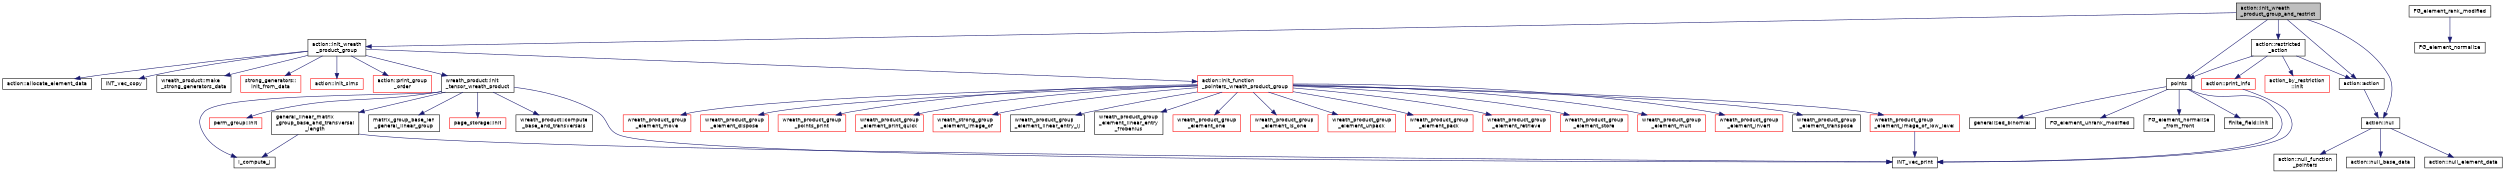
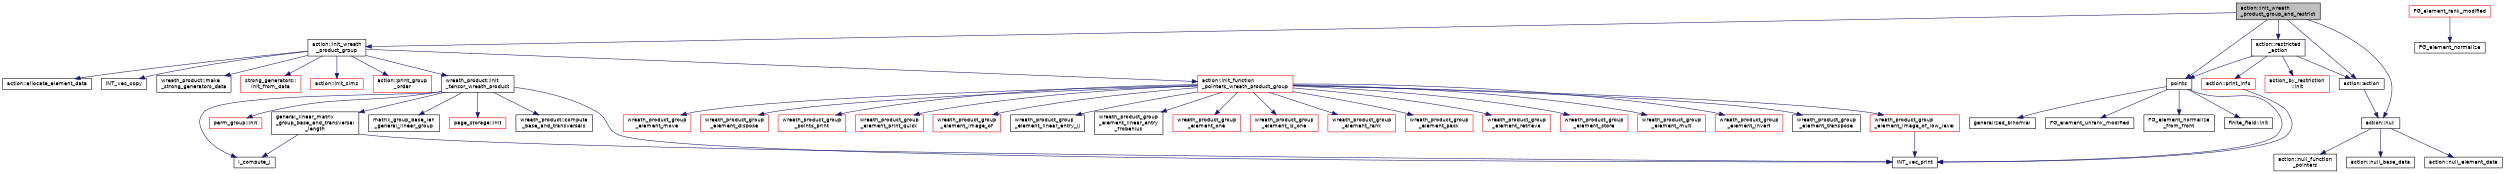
node "PG_element_rank_modified": color black -> red
node "wreath_strong_group _element_image_of": label "wreath_strong_group _element_image_of" -> "wreath_product_group _element_image_of"
node "wreath_product_group _element_unpack": label "wreath_product_group _element_unpack" -> "wreath_product_group _element_rank"
